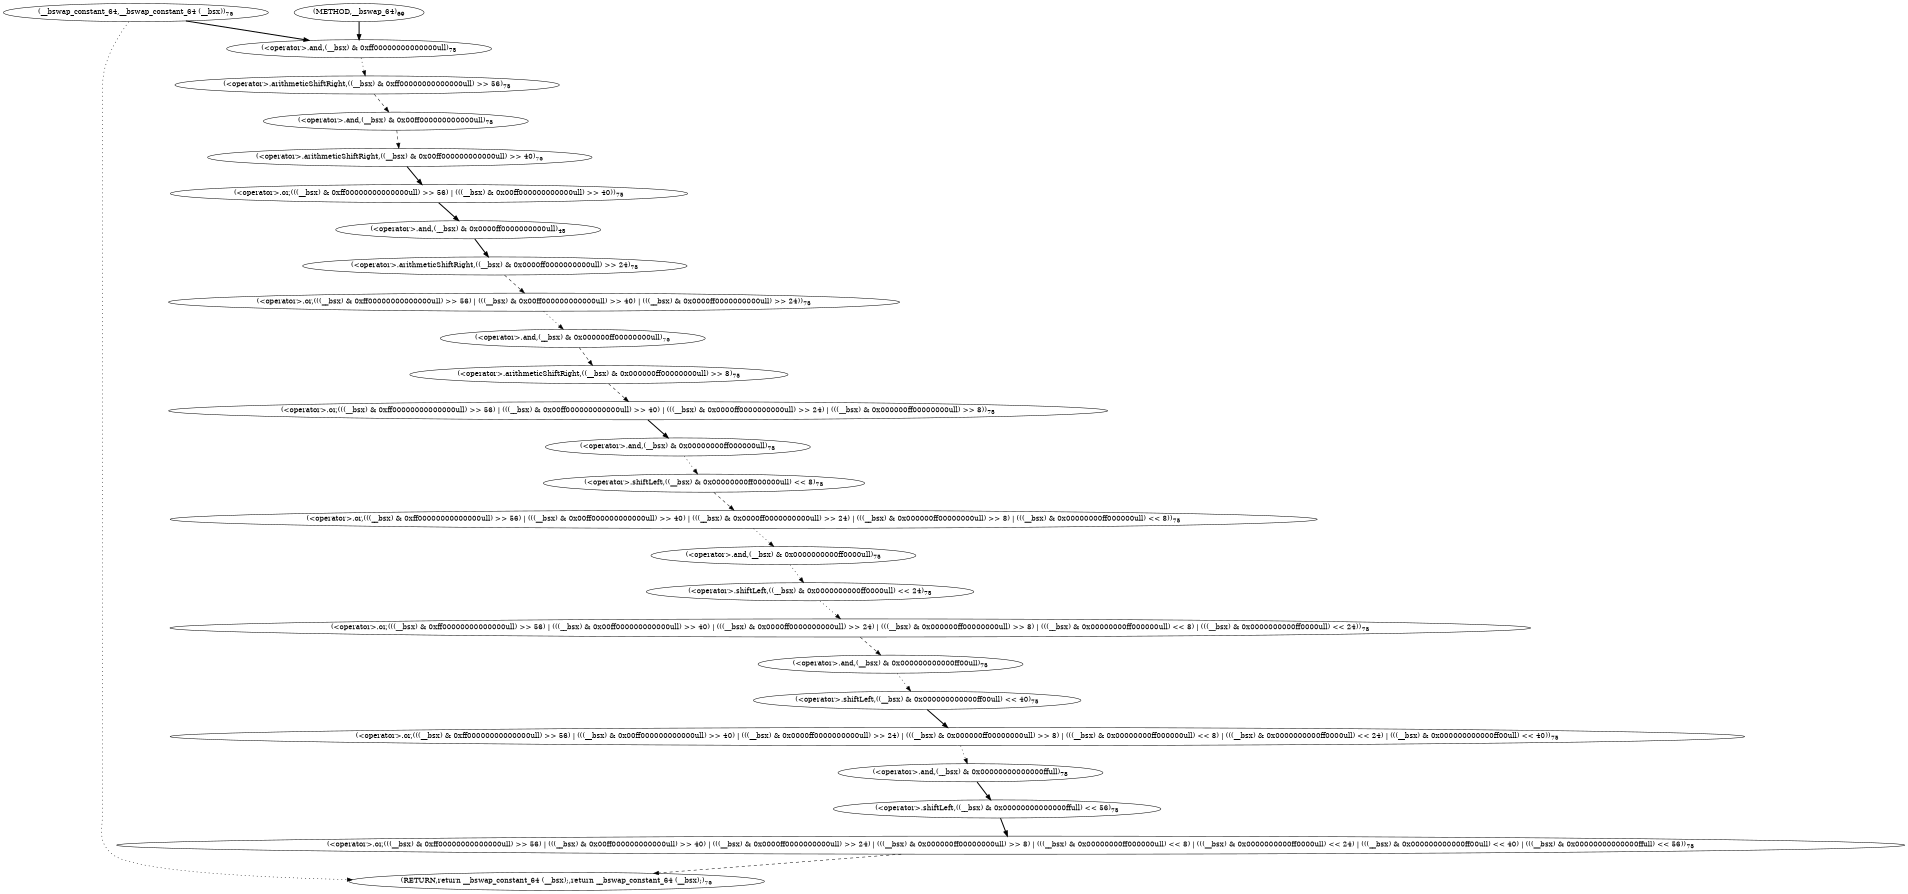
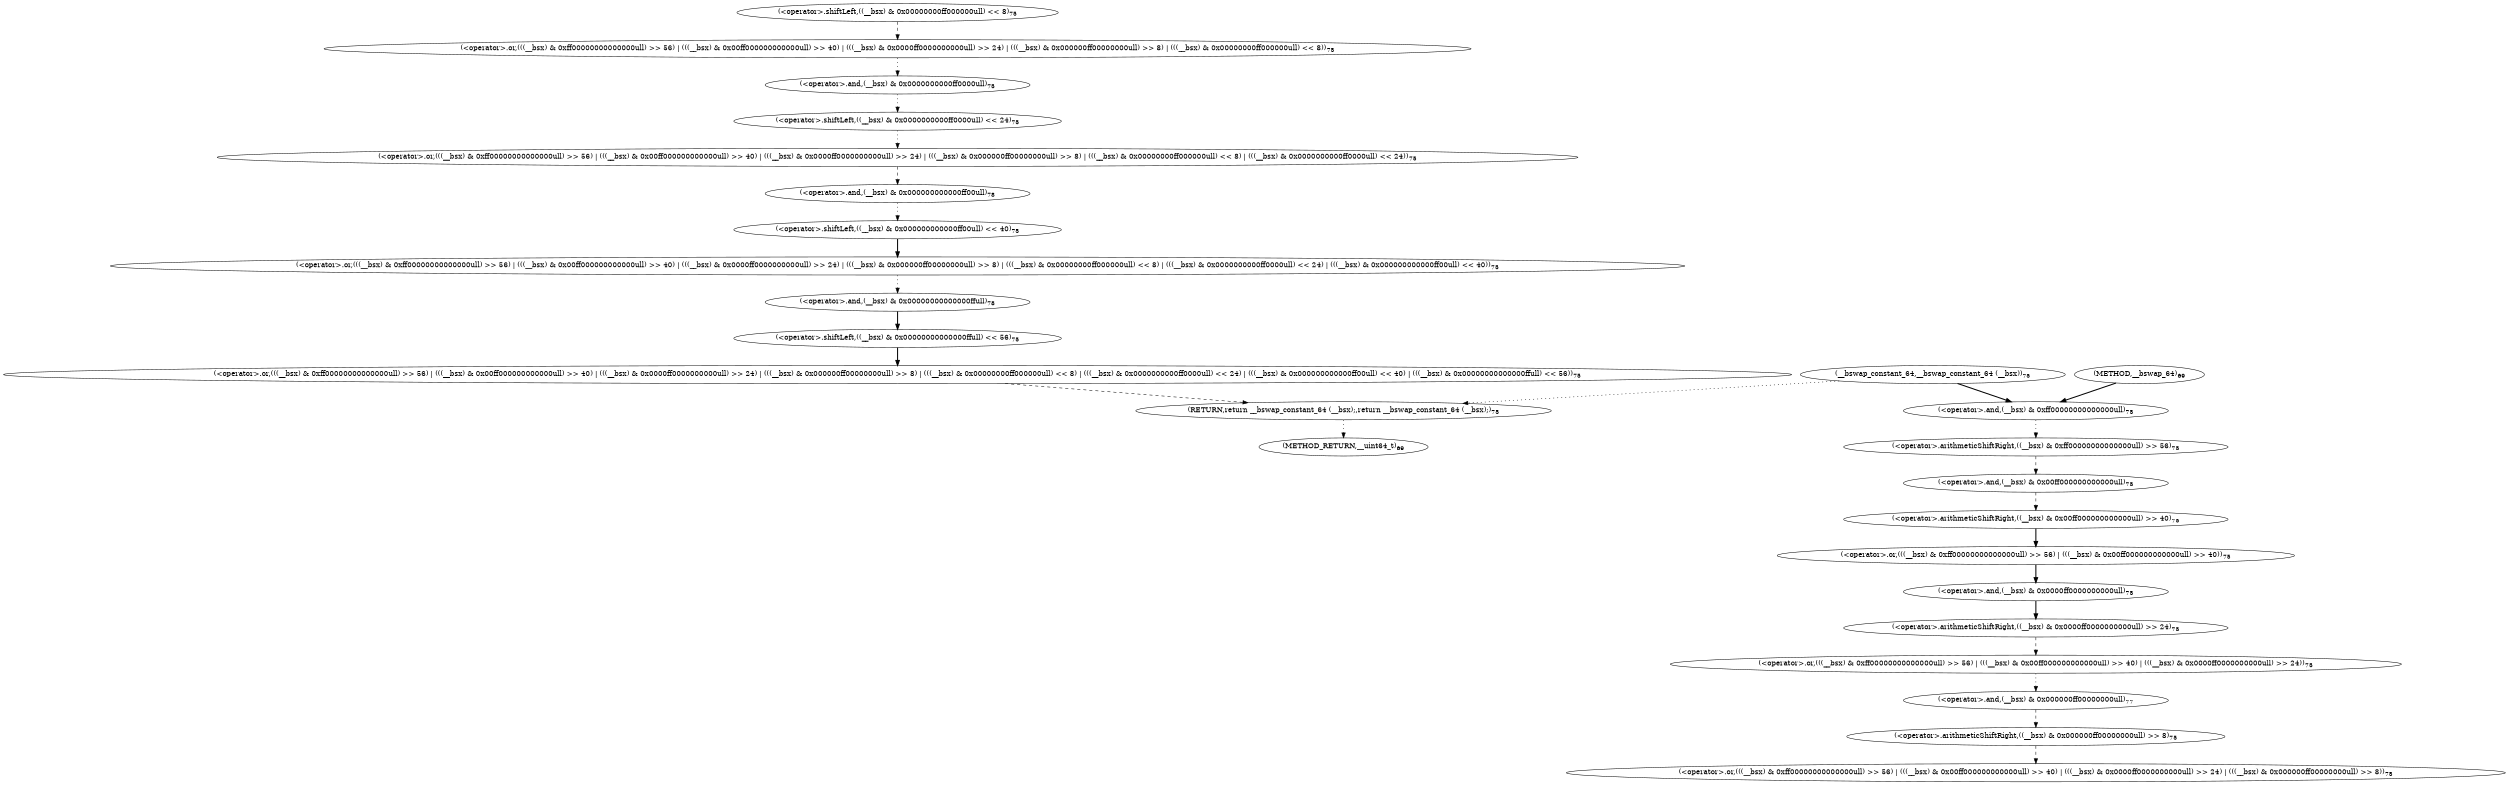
node "(<operator>.and,(__bsx) & 0x0000ff0000000000ull)": text "45" -> "75"
node "(<operator>.and,(__bsx) & 0x000000ff00000000ull)": text "75" -> "77"
node "(<operator>.and,(__bsx) & 0x00000000ff000000ull)": removed
node "(METHOD_RETURN,__uint64_t)": added
node "(<operator>.and,(__bsx) & 0x000000000000ff00ull)": text "75" -> "78"
